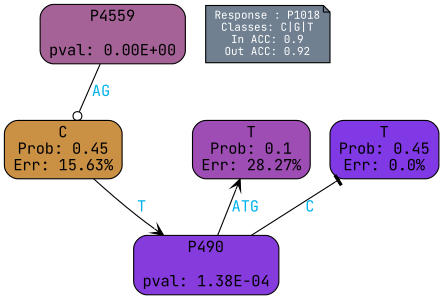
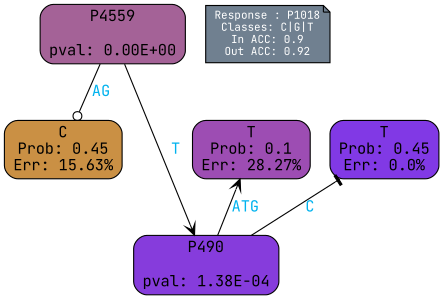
edge "C Prob: 0.45 Err: 15.63%" -> "P490 pval: 1.38E-04": now "P4559 pval: 0.00E+00" -> "P490 pval: 1.38E-04"
